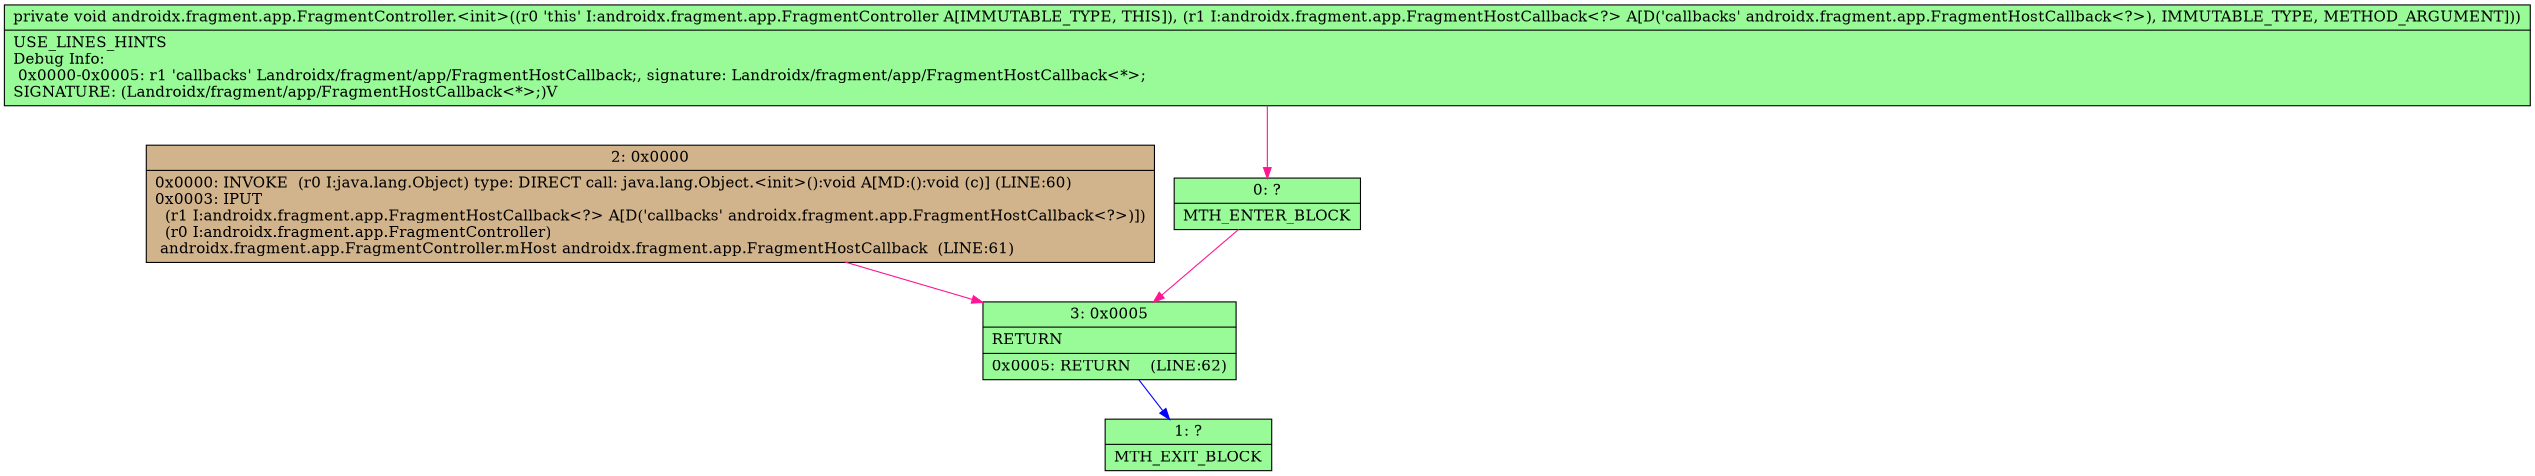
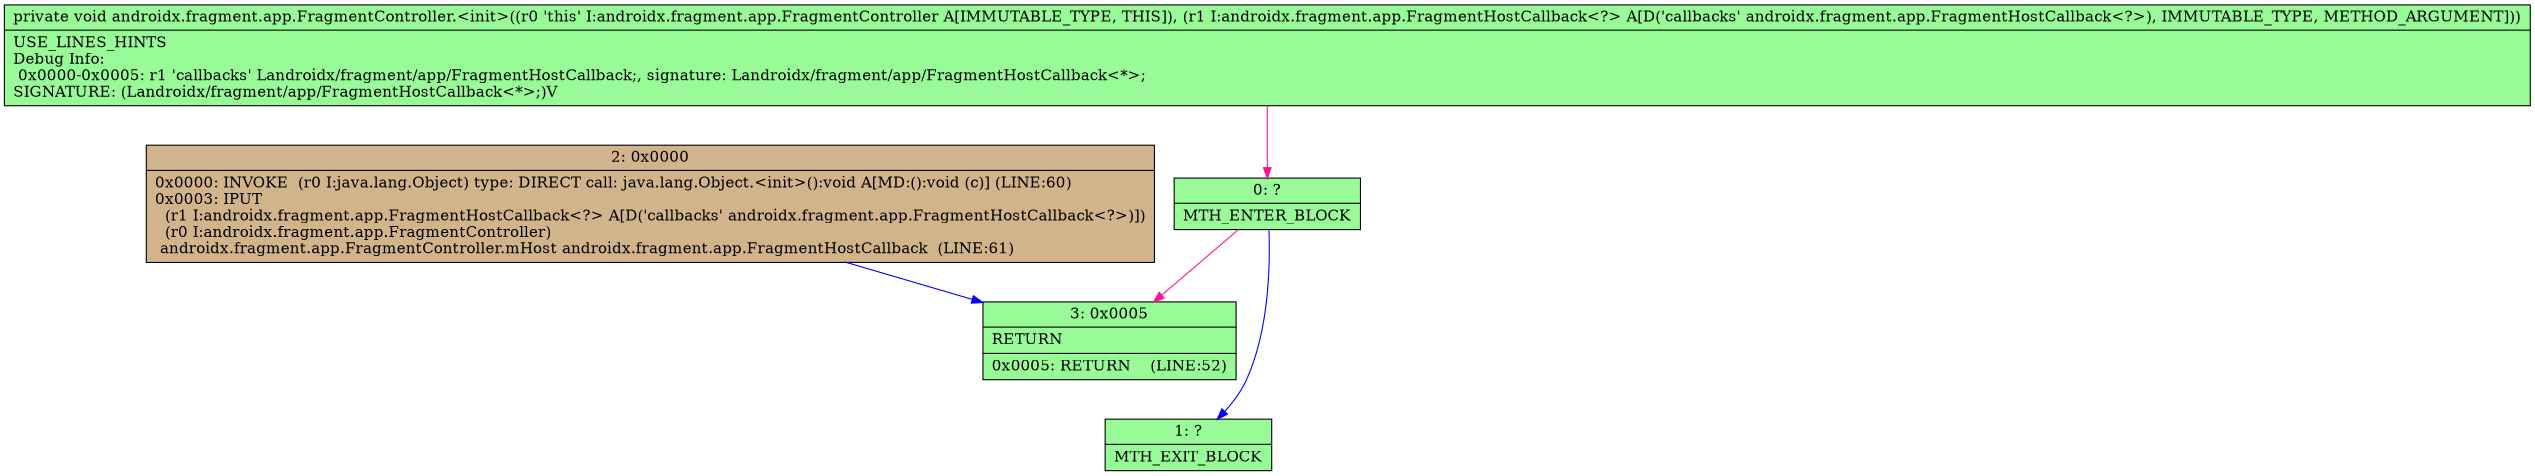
edge "2: 0x0000" -> "3: 0x0005": color deeppink -> blue
node "3: 0x0005": text "0x0005: RETURN    (LINE:62)" -> "0x0005: RETURN    (LINE:52)"
edge "3: 0x0005" -> "1: ?": now "0: ?" -> "1: ?"
